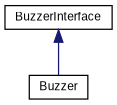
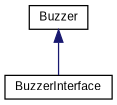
edge "Buzzer" -> "BuzzerInterface": reversed
